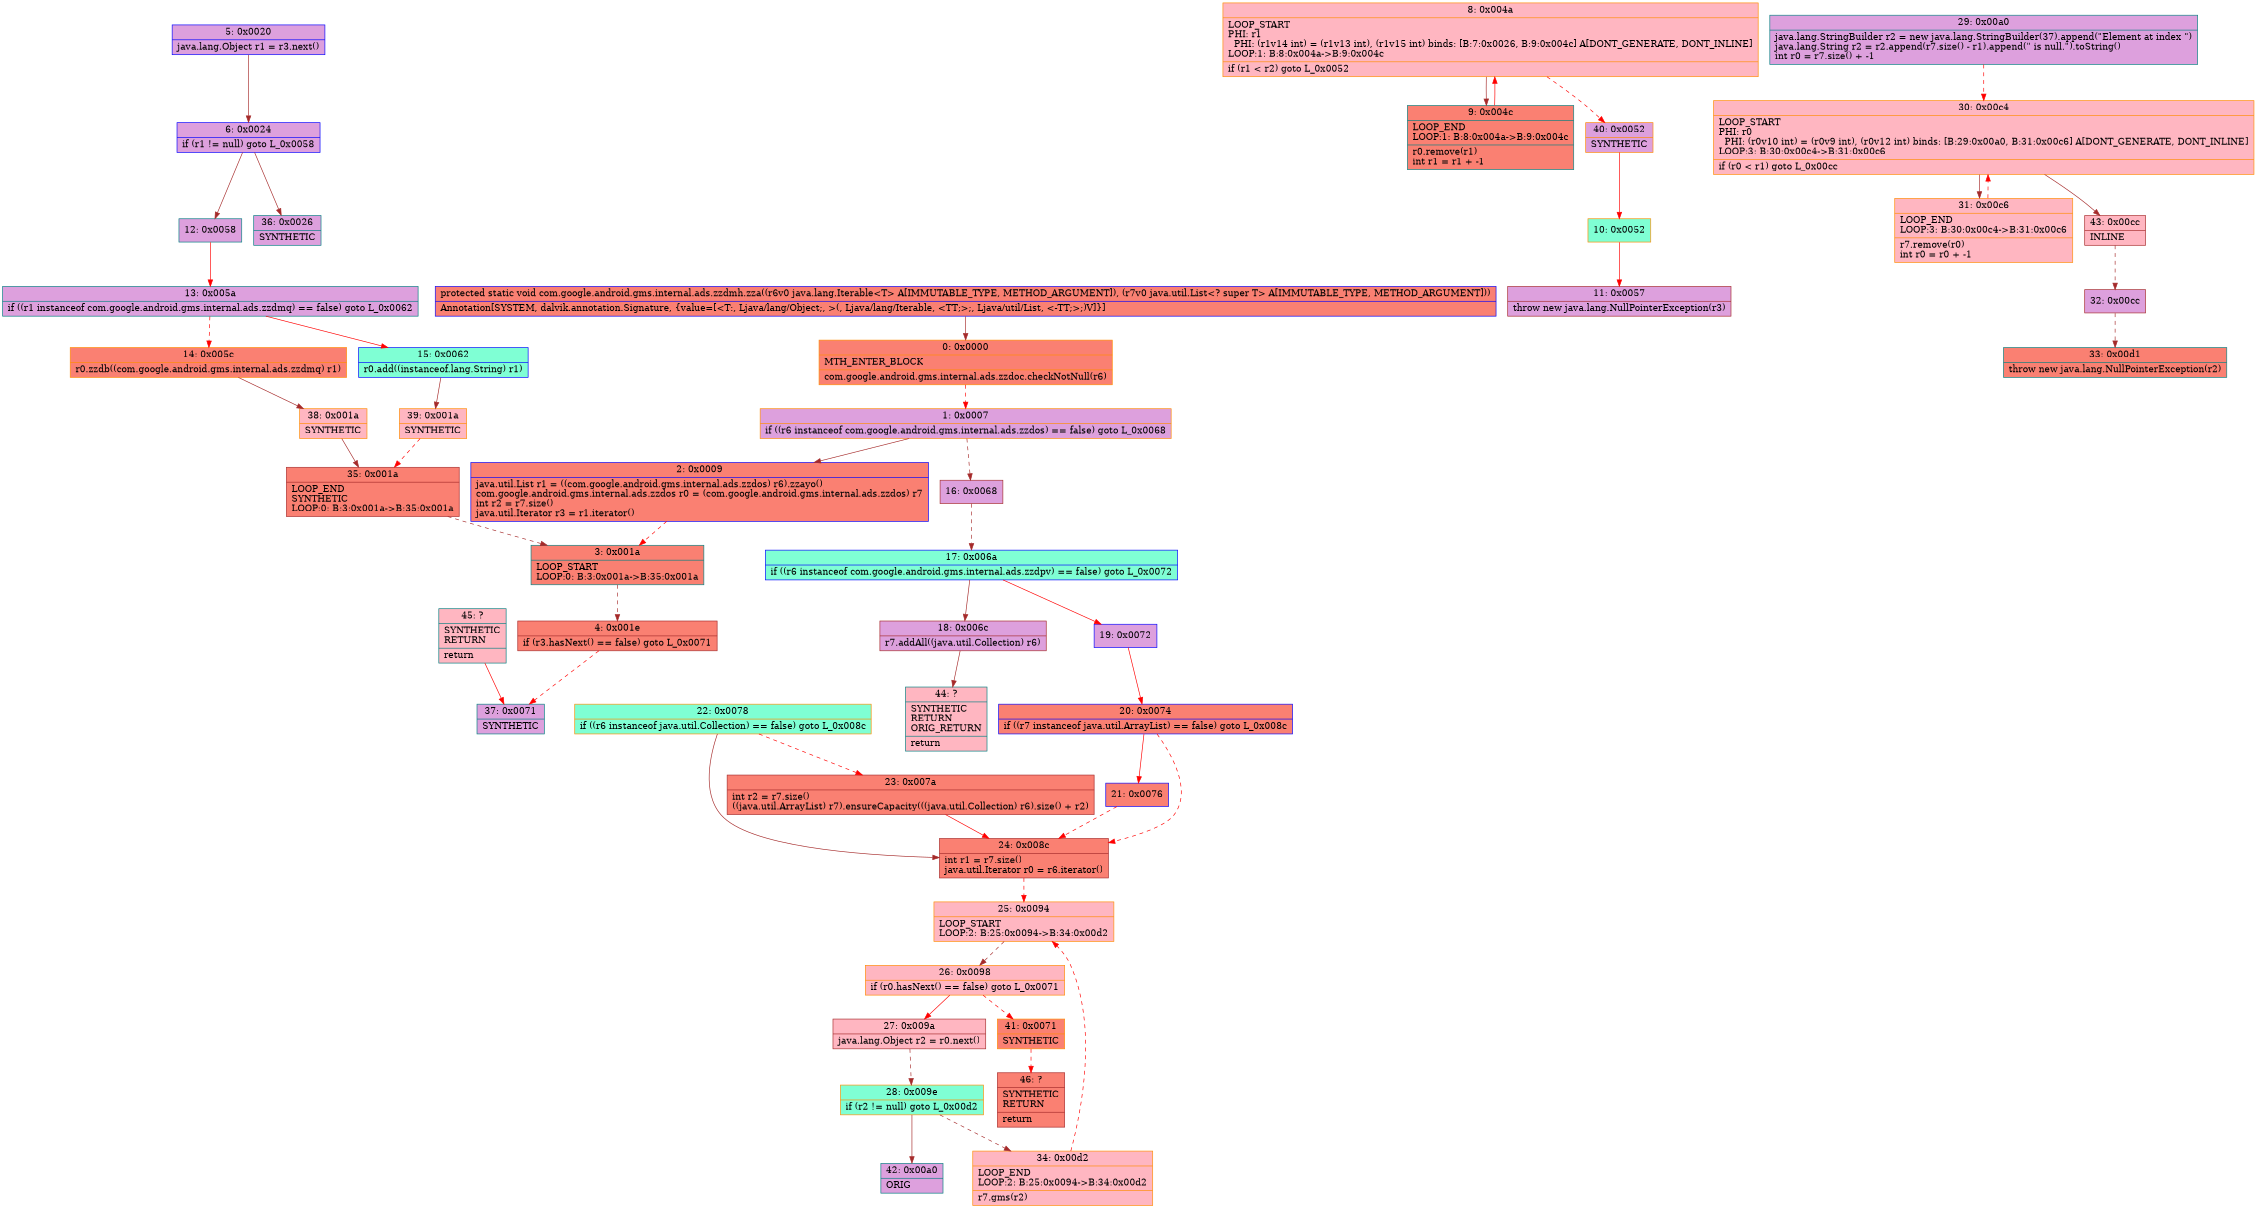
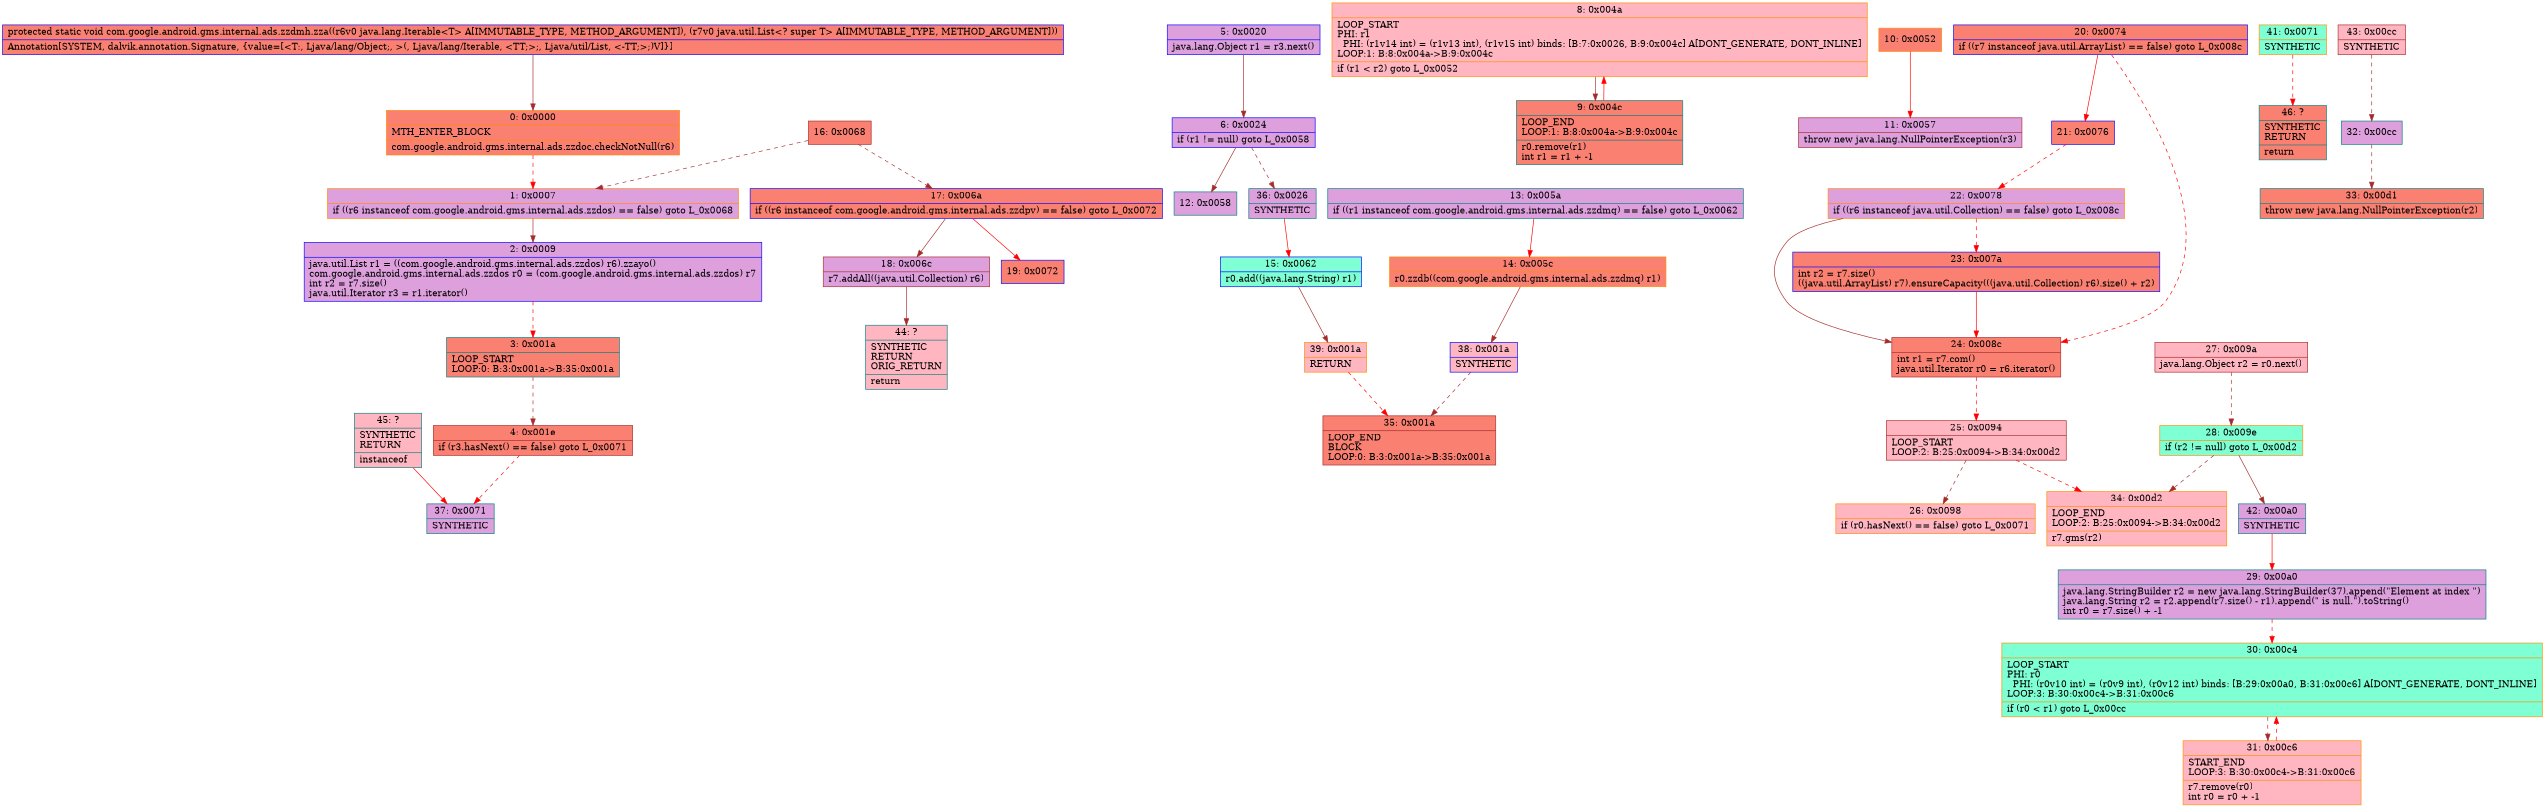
node "40: 0x0052": removed
node "30: 0x00c4": fillcolor lightpink -> aquamarine
edge "6: 0x0024" -> "36: 0x0026": style solid -> dashed
edge "30: 0x00c4" -> "31: 0x00c6": style solid -> dashed
edge "30: 0x00c4" -> "43: 0x00cc": removed
node "31: 0x00c6": text "LOOP_END" -> "START_END"
node "10: 0x0052": fillcolor aquamarine -> salmon
node "43: 0x00cc": text "INLINE" -> "SYNTHETIC"
edge "12: 0x0058" -> "13: 0x005a": removed
node "32: 0x00cc": color brown -> teal
edge "13: 0x005a" -> "14: 0x005c": style dashed -> solid
edge "13: 0x005a" -> "15: 0x0062": now "36: 0x0026" -> "15: 0x0062"
node "15: 0x0062": text "r0.add((instanceof.lang.String) r1)" -> "r0.add((java.lang.String) r1)"
node "38: 0x001a": color darkorange -> blue
node "39: 0x001a": text "SYNTHETIC" -> "RETURN"
edge "38: 0x001a" -> "35: 0x001a": style solid -> dashed
edge "1: 0x0007" -> "16: 0x0068": reversed
node "2: 0x0009": fillcolor salmon -> plum
node "16: 0x0068": fillcolor plum -> salmon
node "35: 0x001a": text "SYNTHETIC" -> "BLOCK"
edge "35: 0x001a" -> "3: 0x001a": removed
edge "42: 0x00a0" -> "29: 0x00a0": added
node "17: 0x006a": fillcolor aquamarine -> salmon
node "19: 0x0072": fillcolor plum -> salmon
node "45: ?": text "return" -> "instanceof"
edge "19: 0x0072" -> "20: 0x0074": removed
node "22: 0x0078": fillcolor aquamarine -> plum
node "23: 0x007a": color brown -> blue
edge "21: 0x0076" -> "24: 0x008c": now "21: 0x0076" -> "22: 0x0078"
node "24: 0x008c": text "int r1 = r7.size()" -> "int r1 = r7.com()"
node "25: 0x0094": color darkorange -> brown
edge "26: 0x0098" -> "27: 0x009a": removed
edge "26: 0x0098" -> "41: 0x0071": removed
node "41: 0x0071": fillcolor salmon -> aquamarine
edge "34: 0x00d2" -> "25: 0x0094": reversed
node "46: ?": color brown -> teal
node "42: 0x00a0": text "ORIG" -> "SYNTHETIC"
